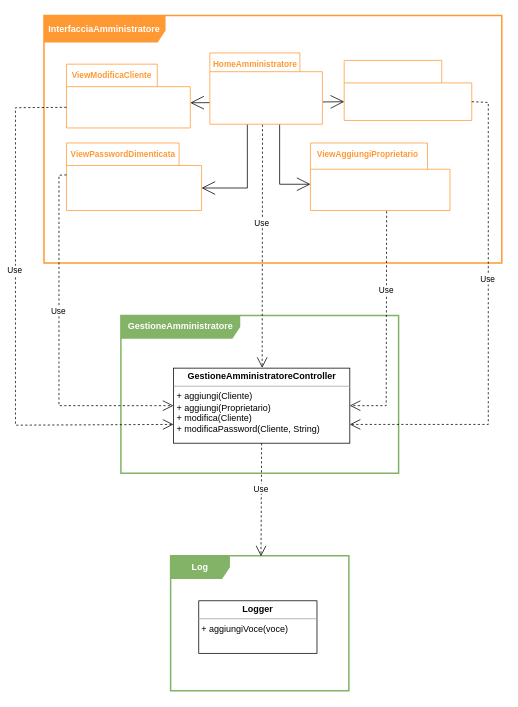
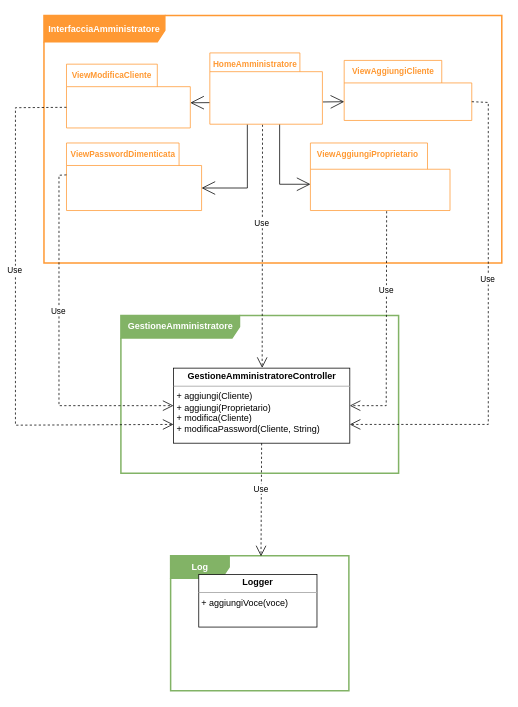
node "ViewAggiungiCliente": added
node "Logger + aggiungiVoce(voce)": moved (258, 627) -> (258, 600)
